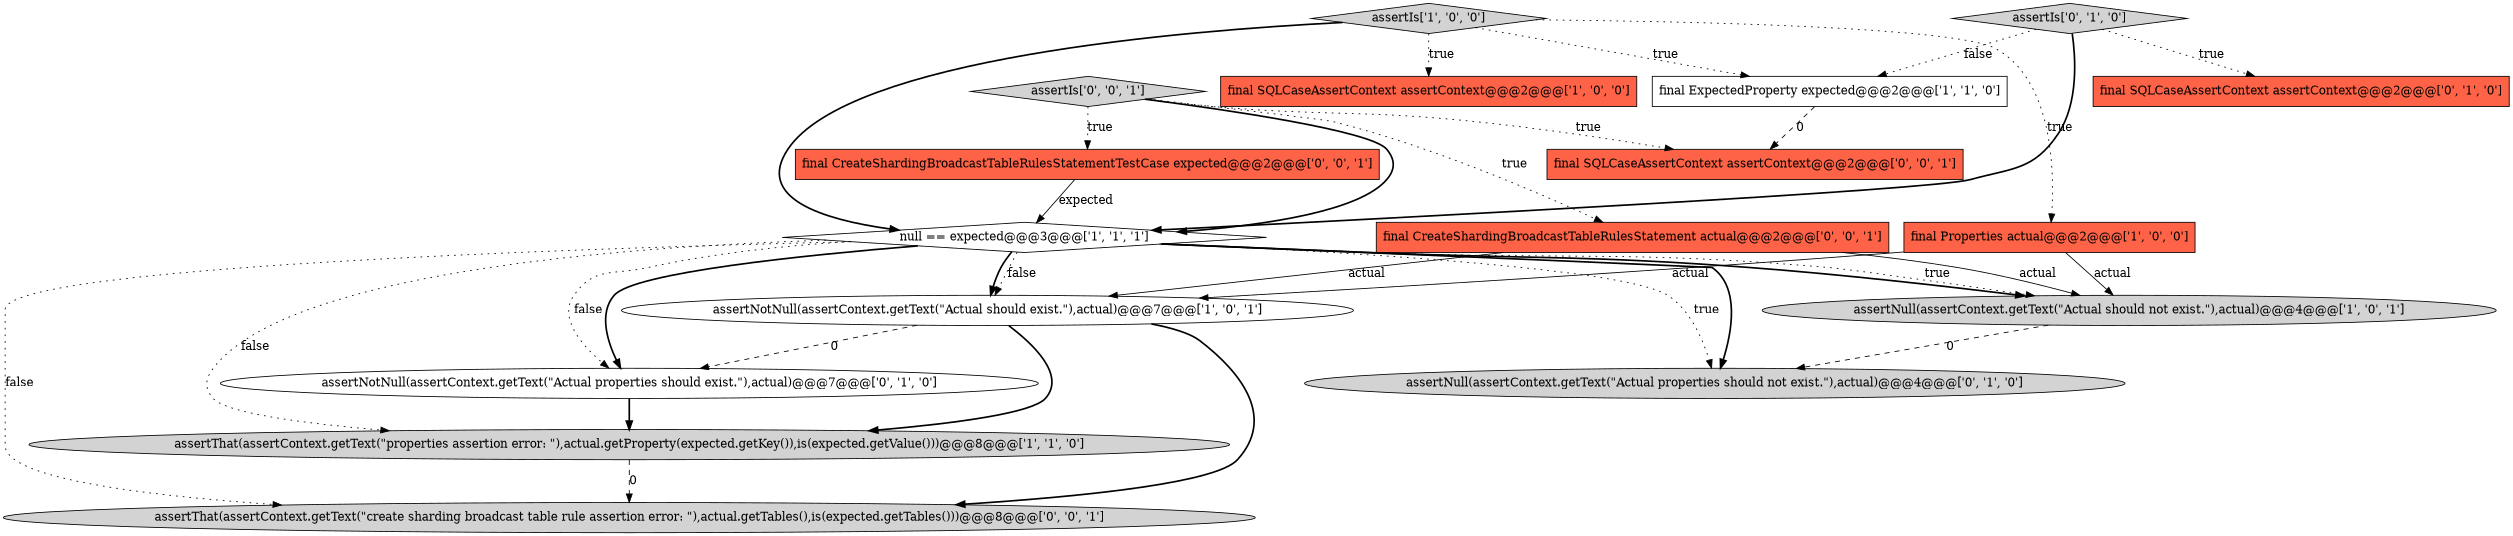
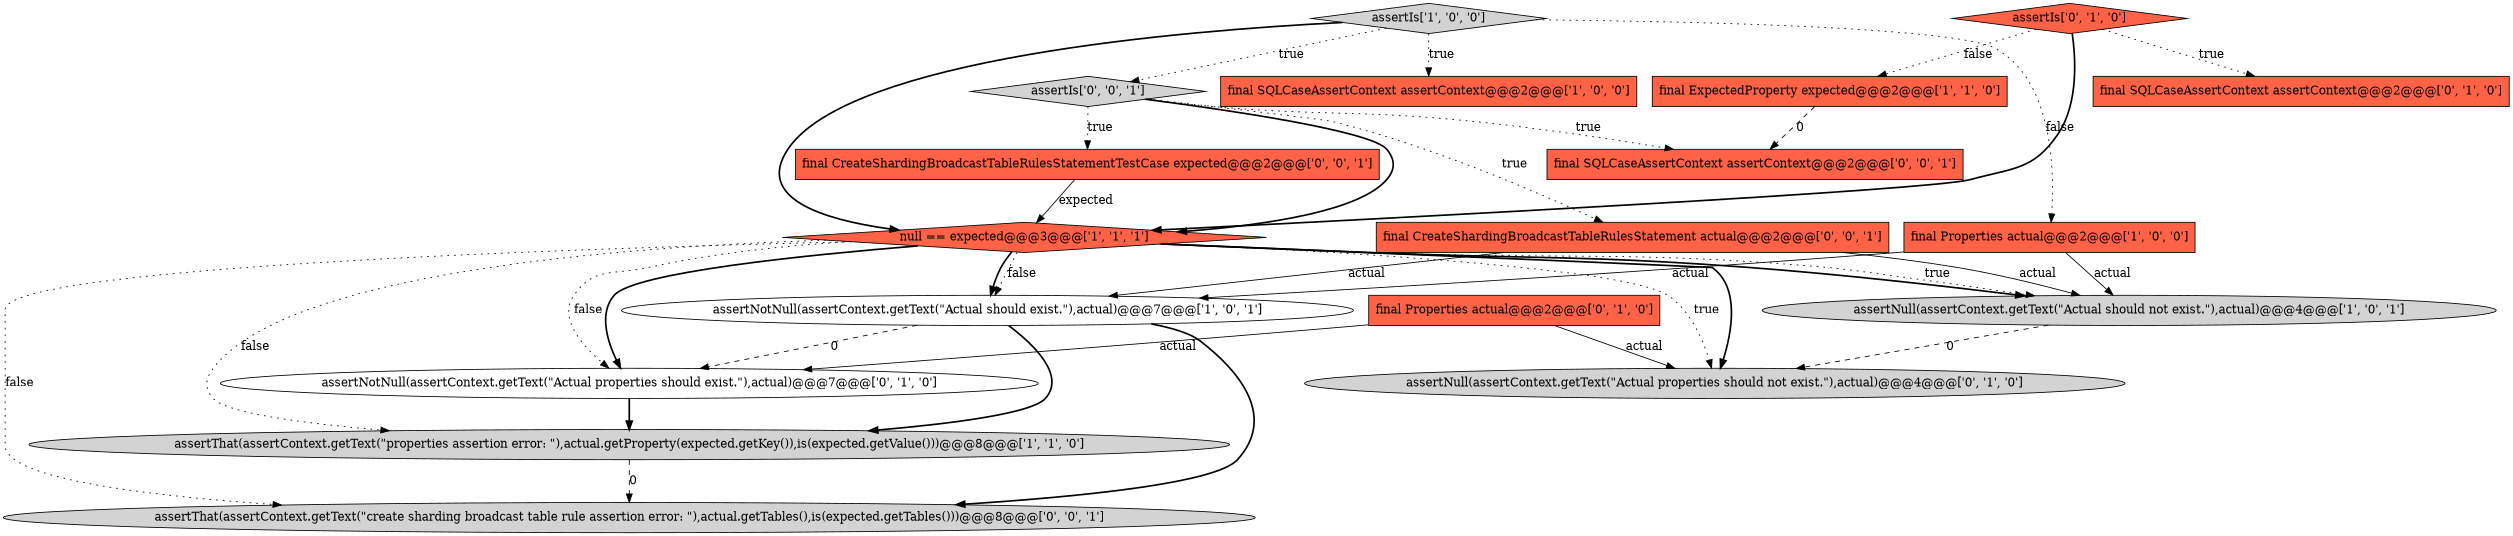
node "assertIs['0', '1', '0']": fillcolor lightgray -> tomato
edge "assertIs['1', '0', '0']" -> "final ExpectedProperty expected@@@2@@@['1', '1', '0']": now "assertIs['1', '0', '0']" -> "assertIs['0', '0', '1']"
node "final ExpectedProperty expected@@@2@@@['1', '1', '0']": fillcolor white -> tomato
edge "assertIs['1', '0', '0']" -> "final Properties actual@@@2@@@['1', '0', '0']": label "true" -> "false"
node "null == expected@@@3@@@['1', '1', '1']": fillcolor white -> tomato
node "final Properties actual@@@2@@@['0', '1', '0']": added
